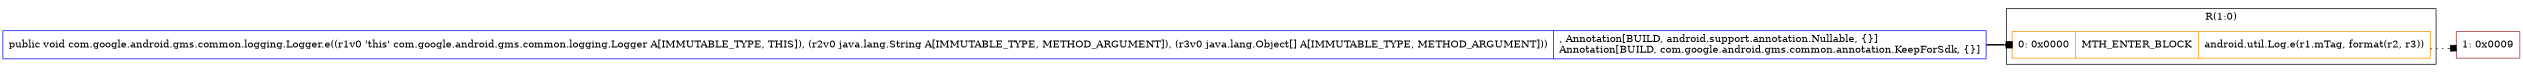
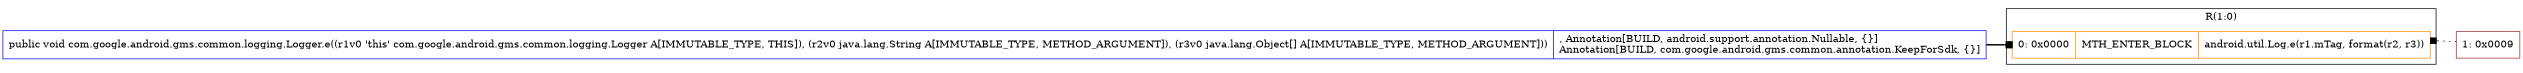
edge "0: 0x0000" -> "1: 0x0009": reversed
